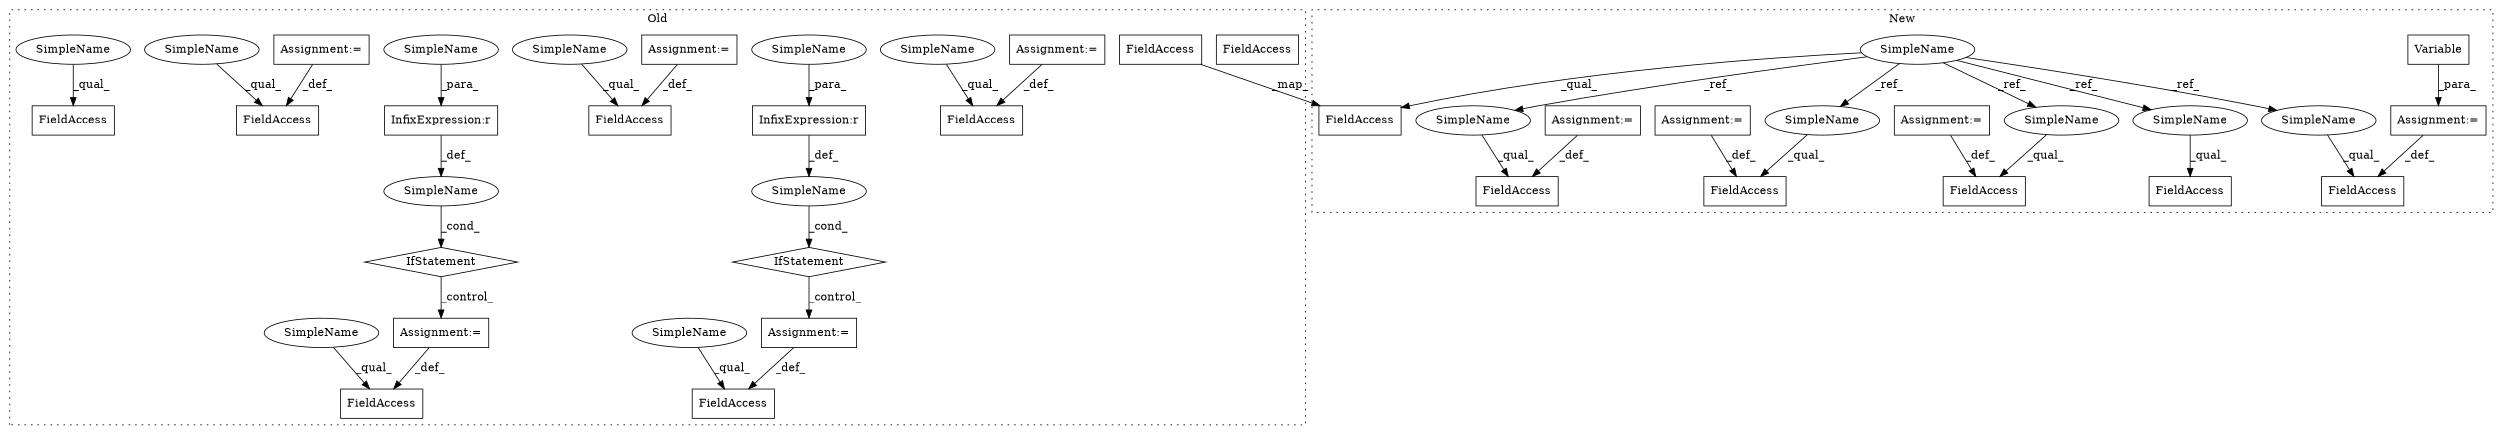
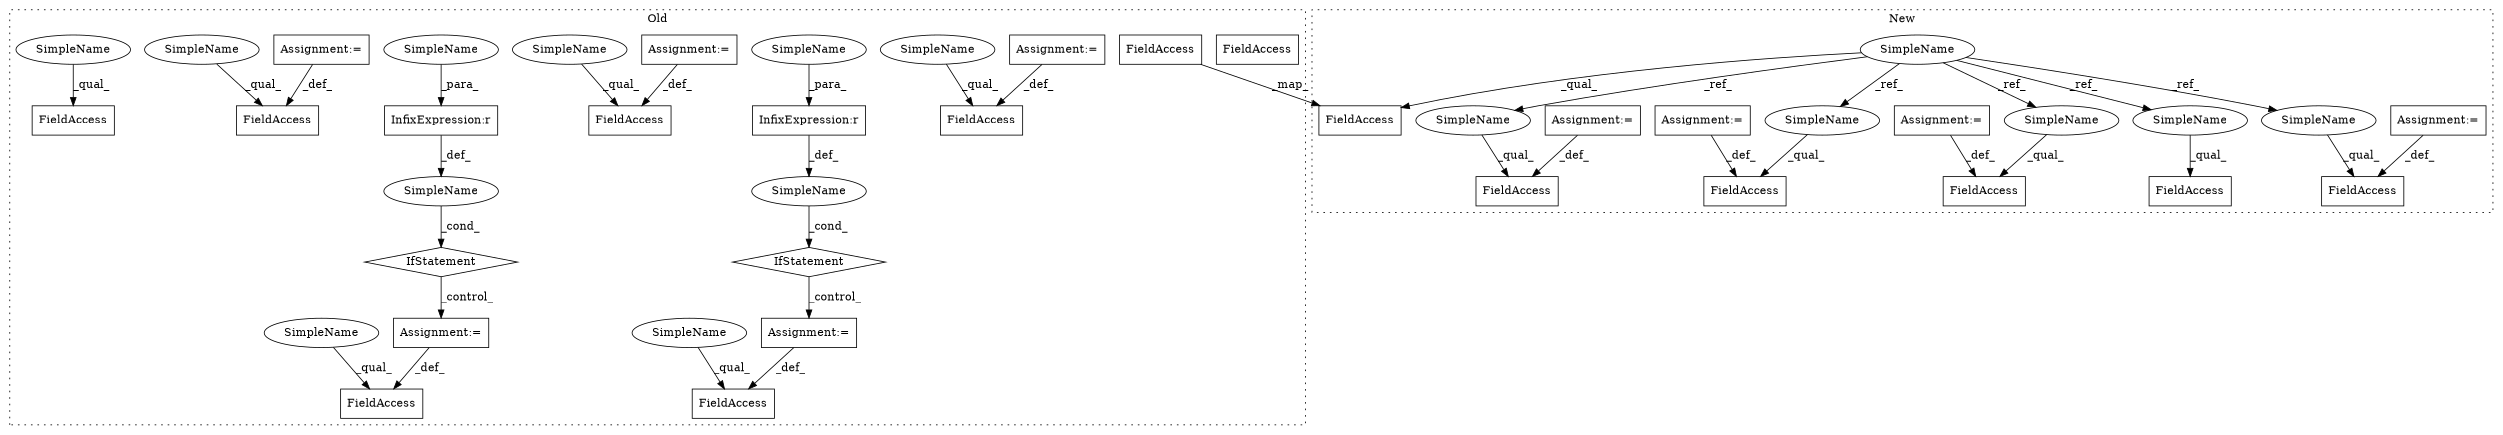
node "Variable": removed
